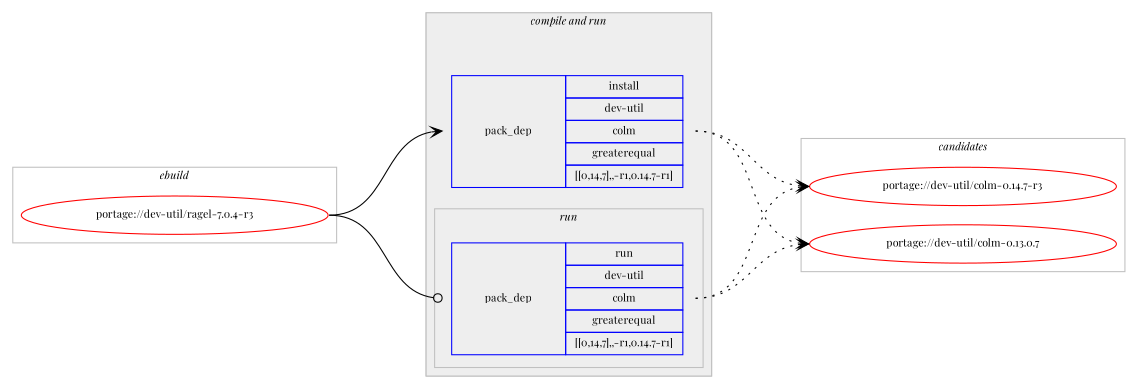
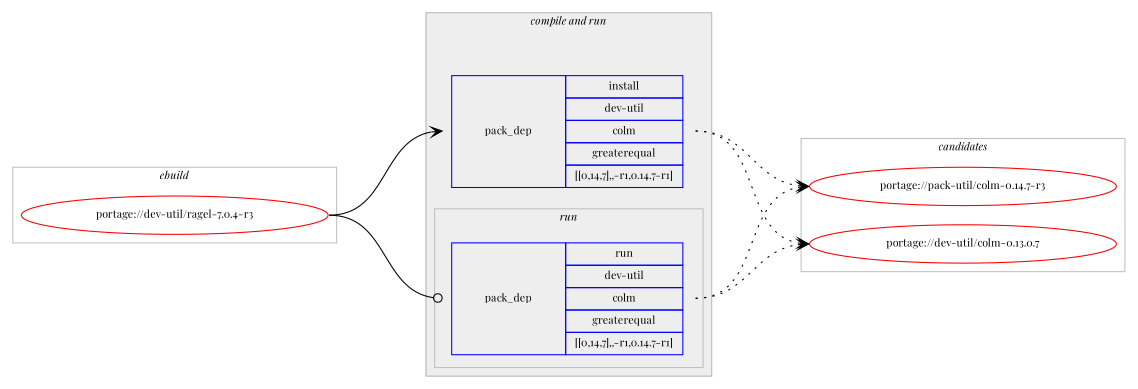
node "portage://dev-util/colm-0.14.7-r3": label "portage://dev-util/colm-0.14.7-r3" -> "portage://pack-util/colm-0.14.7-r3"
